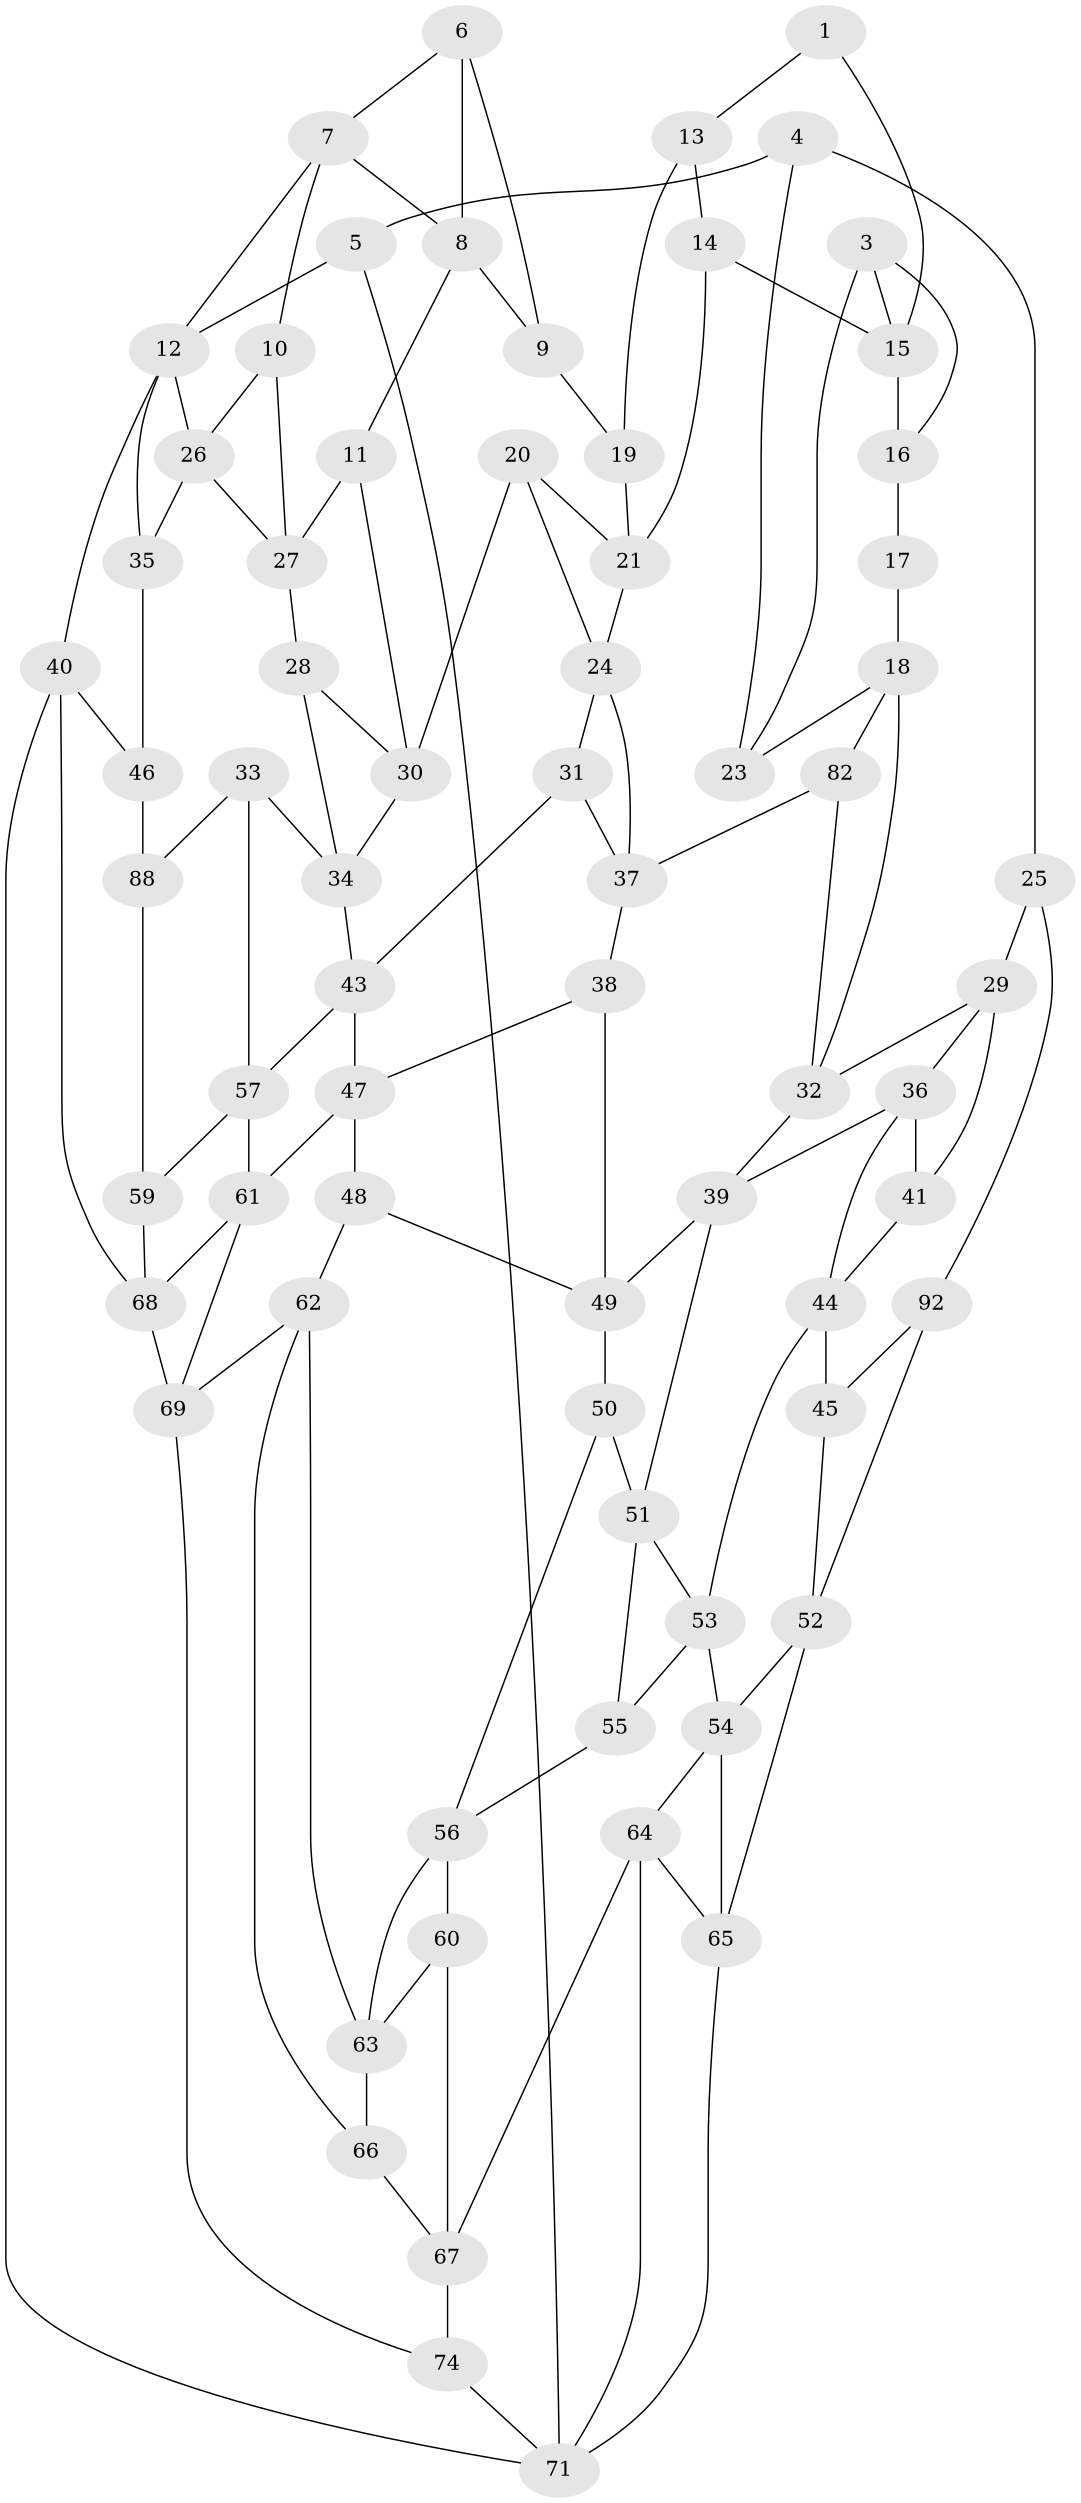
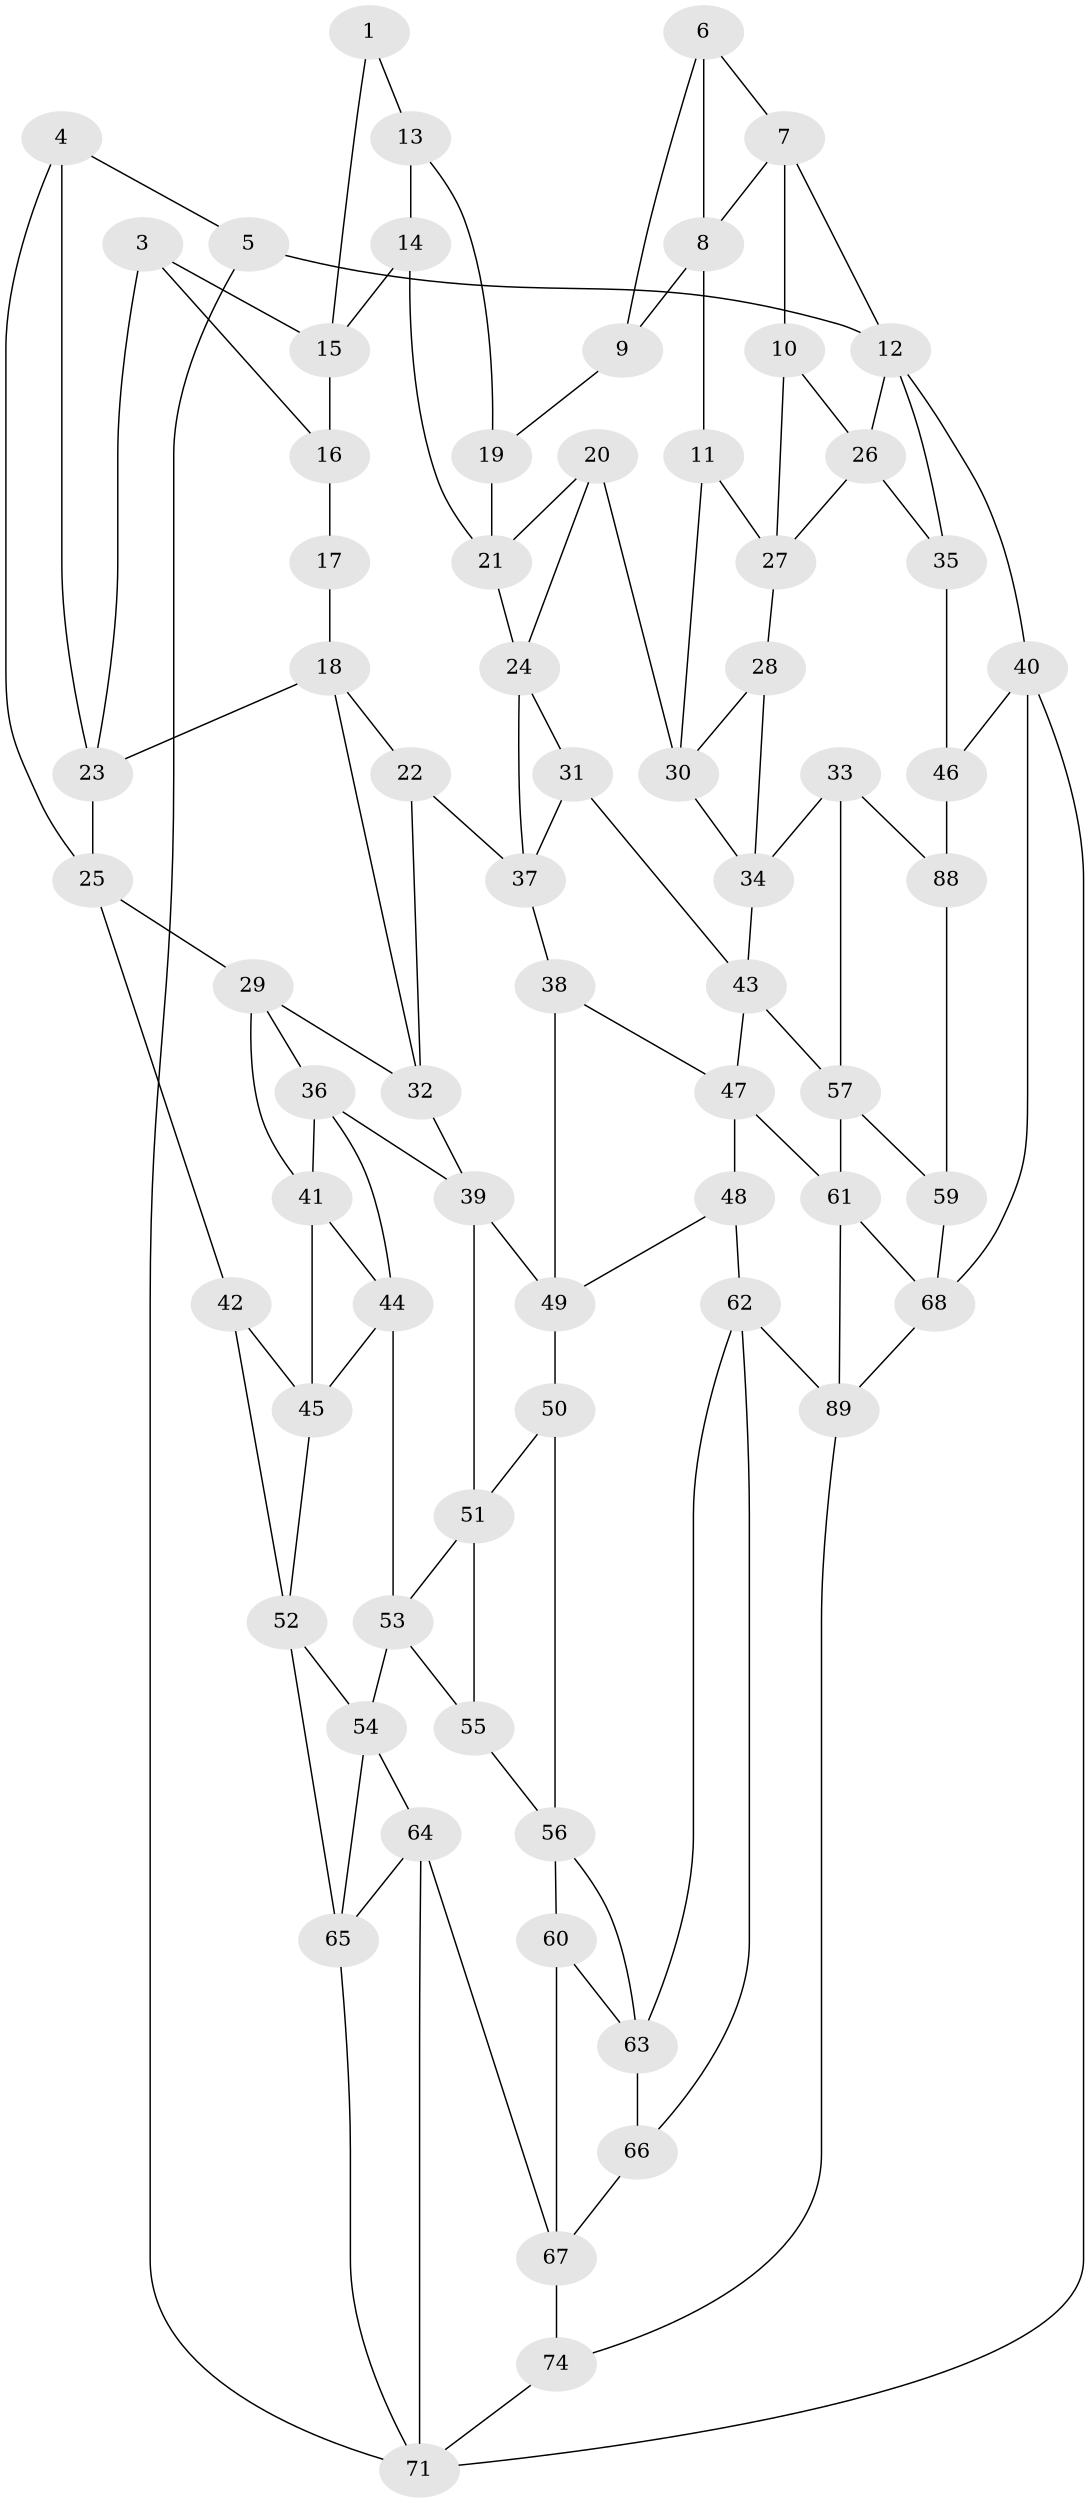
node "82": label "82" -> "22"
edge "23" -- "25": added
edge "41" -- "45": added
node "92": label "92" -> "42"
node "69": label "69" -> "89"
